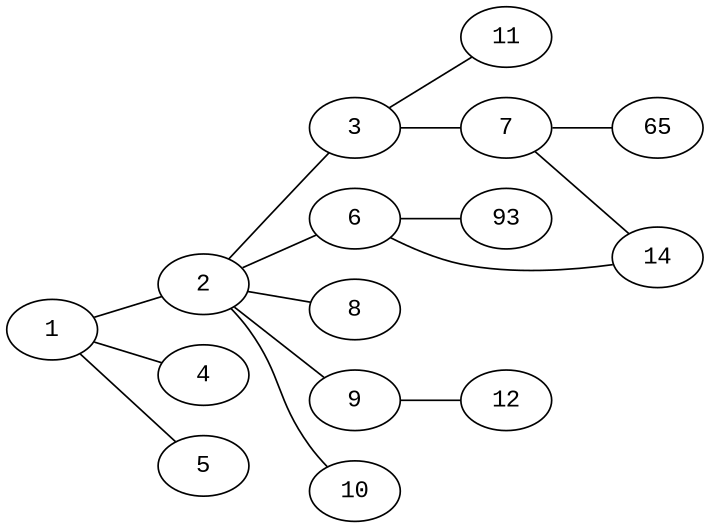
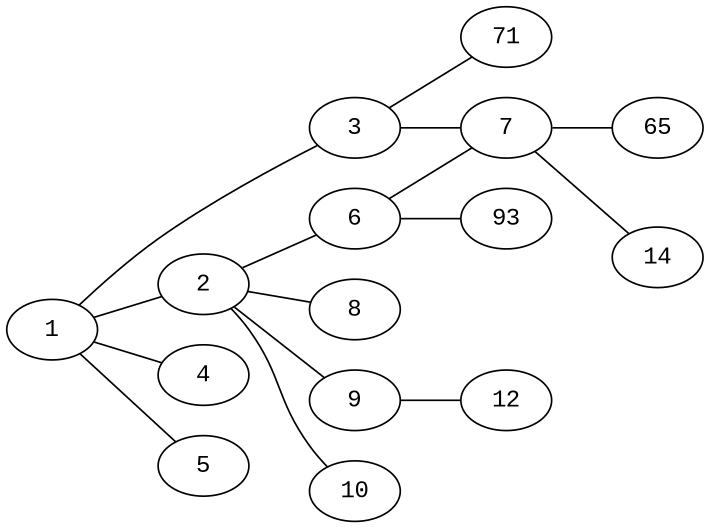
node "11": label "11" -> "71"
edge "3" -- "2": now "3" -- "1"
edge "6" -- "14": now "6" -- "7"
